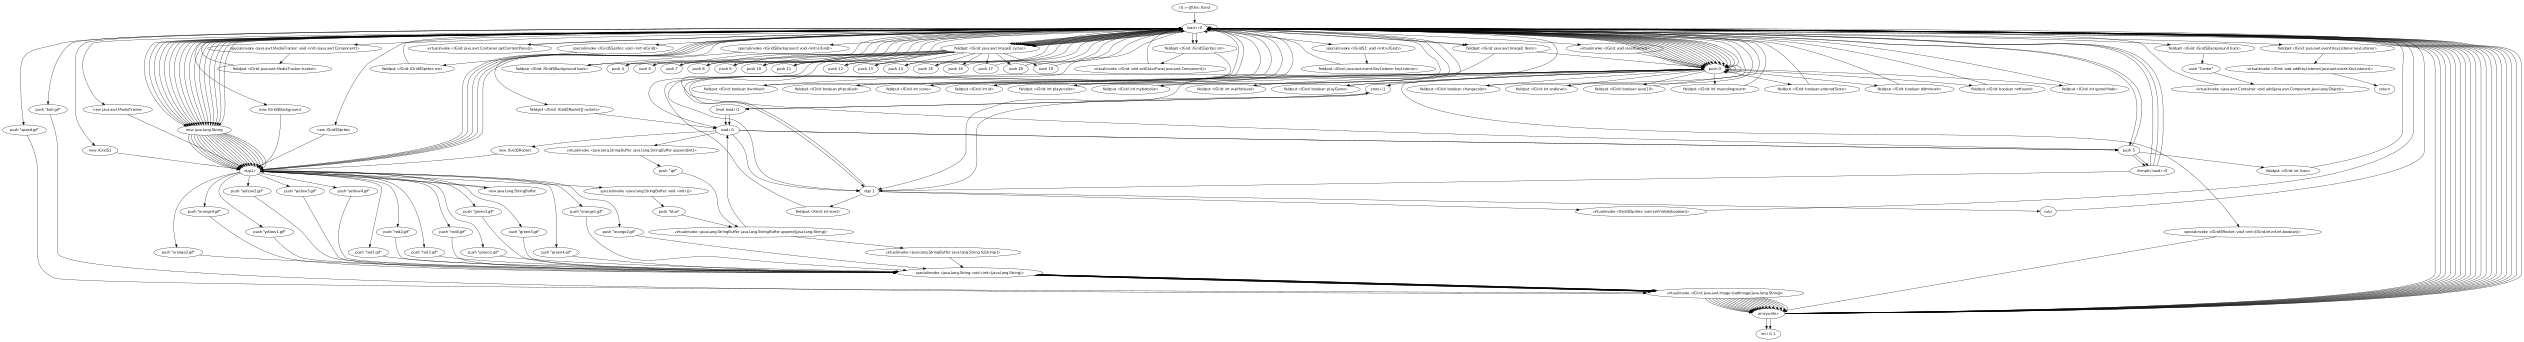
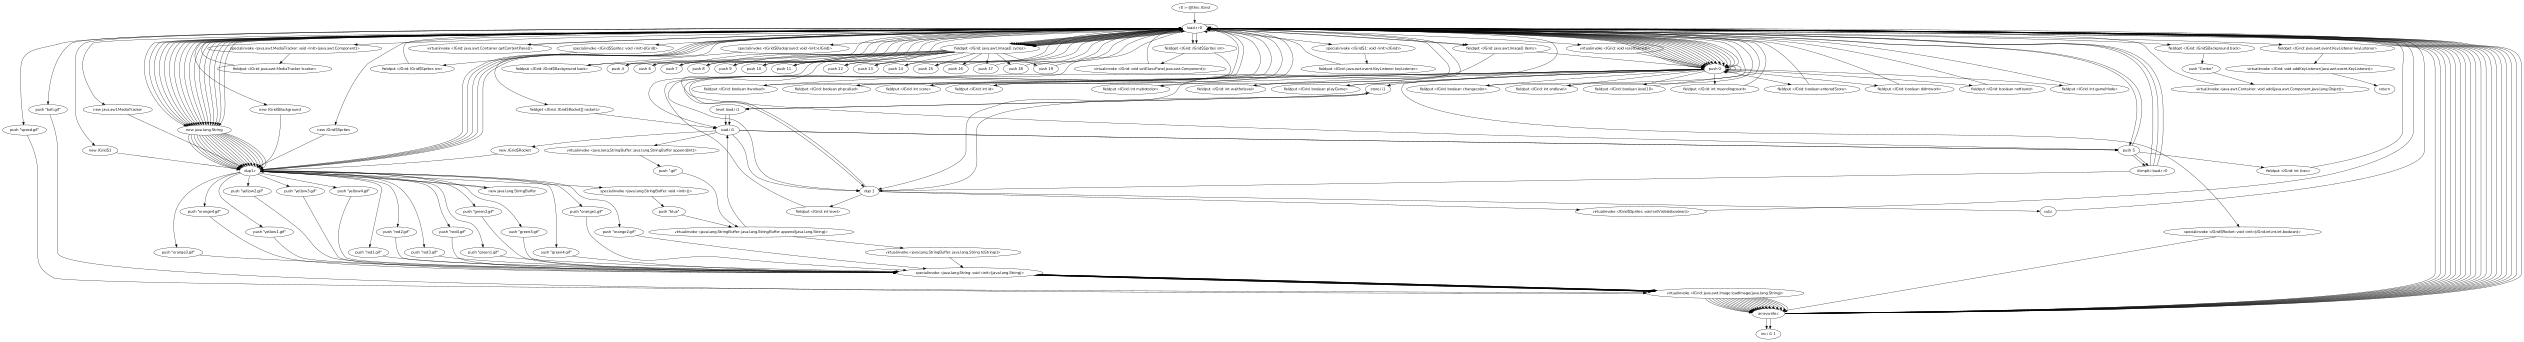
node "fieldput <JGrid: int playercolor>": removed
